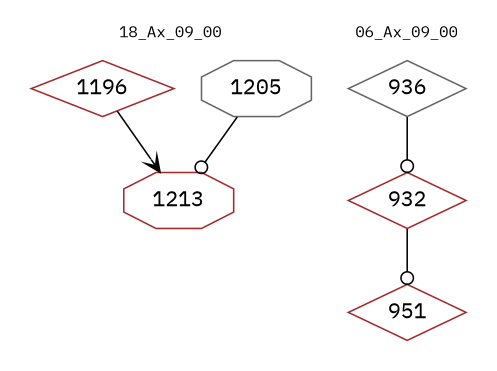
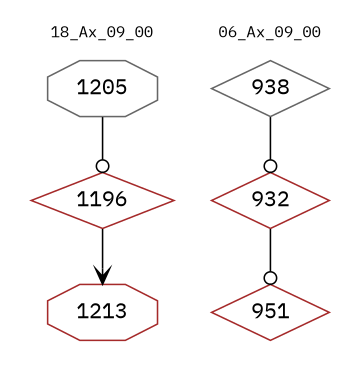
node "936": label "936" -> "938"
edge "1205" -> "1213": now "1205" -> "1196"
